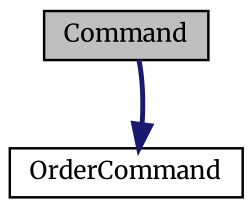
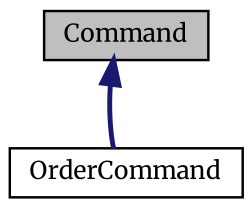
edge "Command" -> "OrderCommand": reversed
